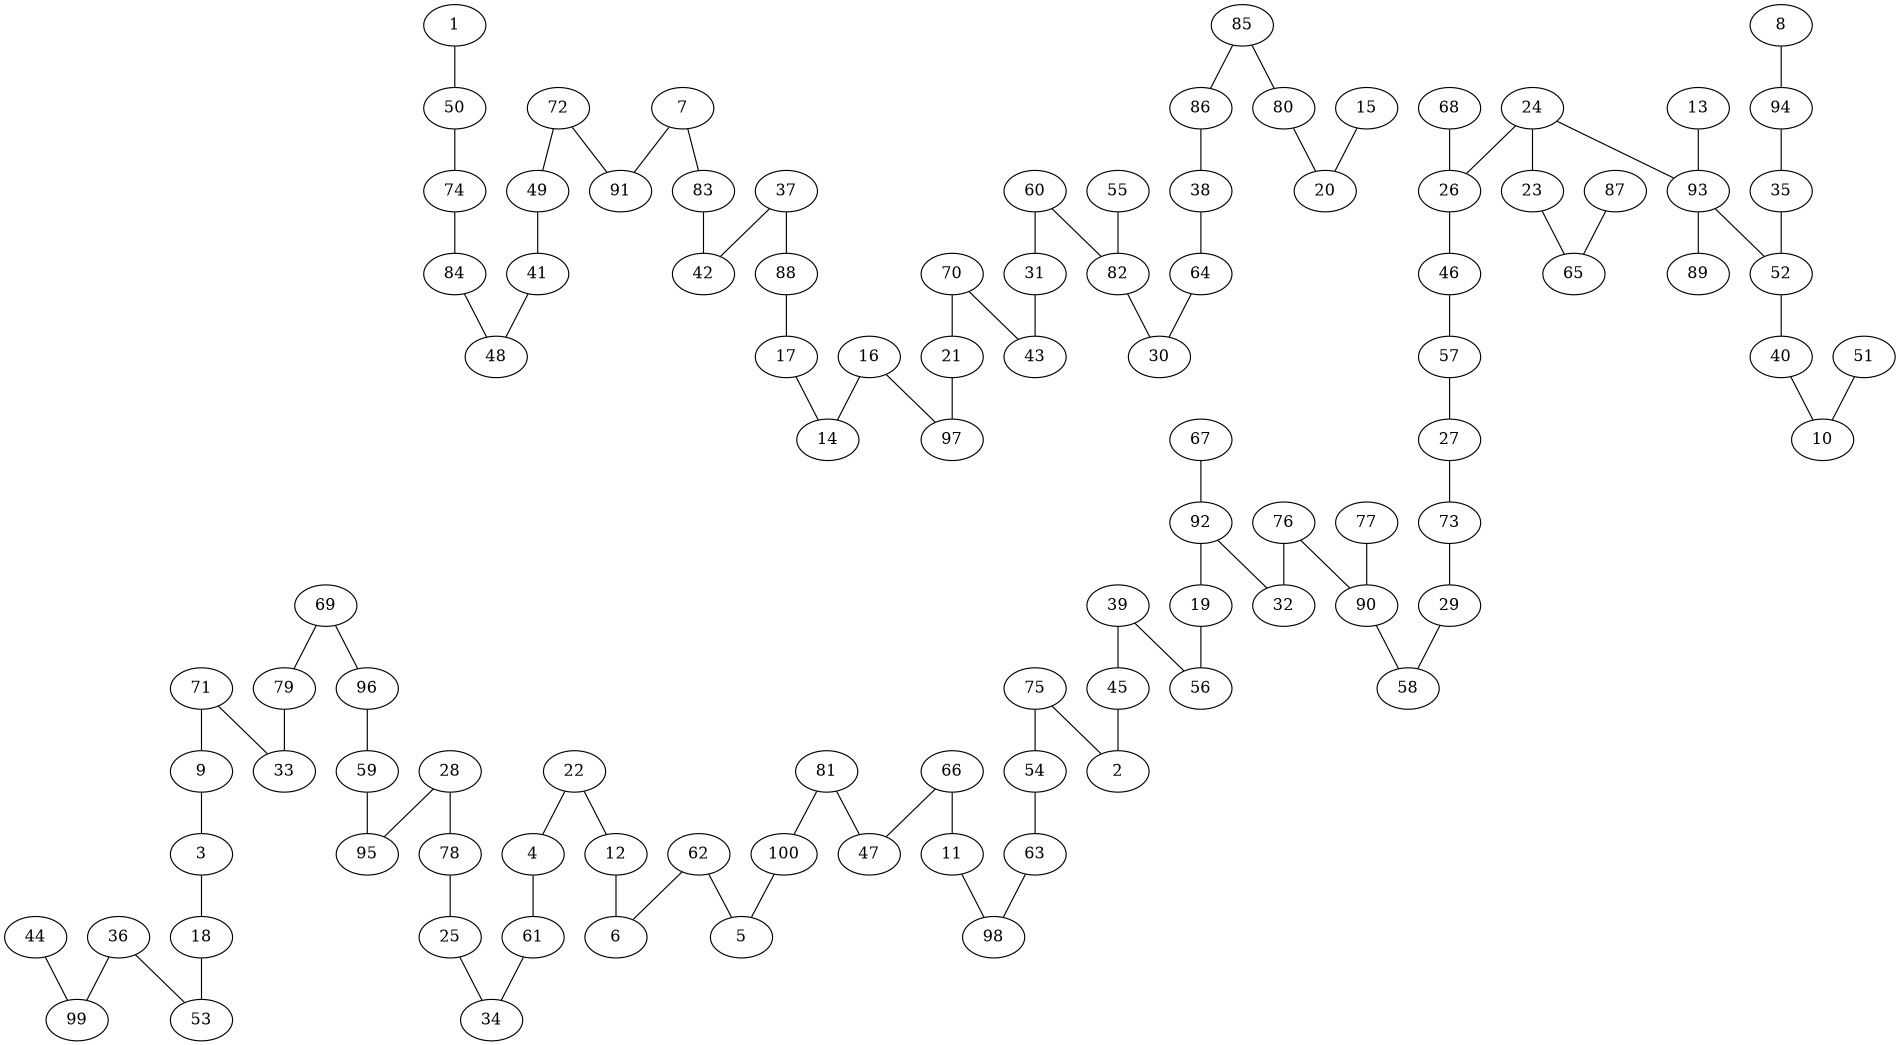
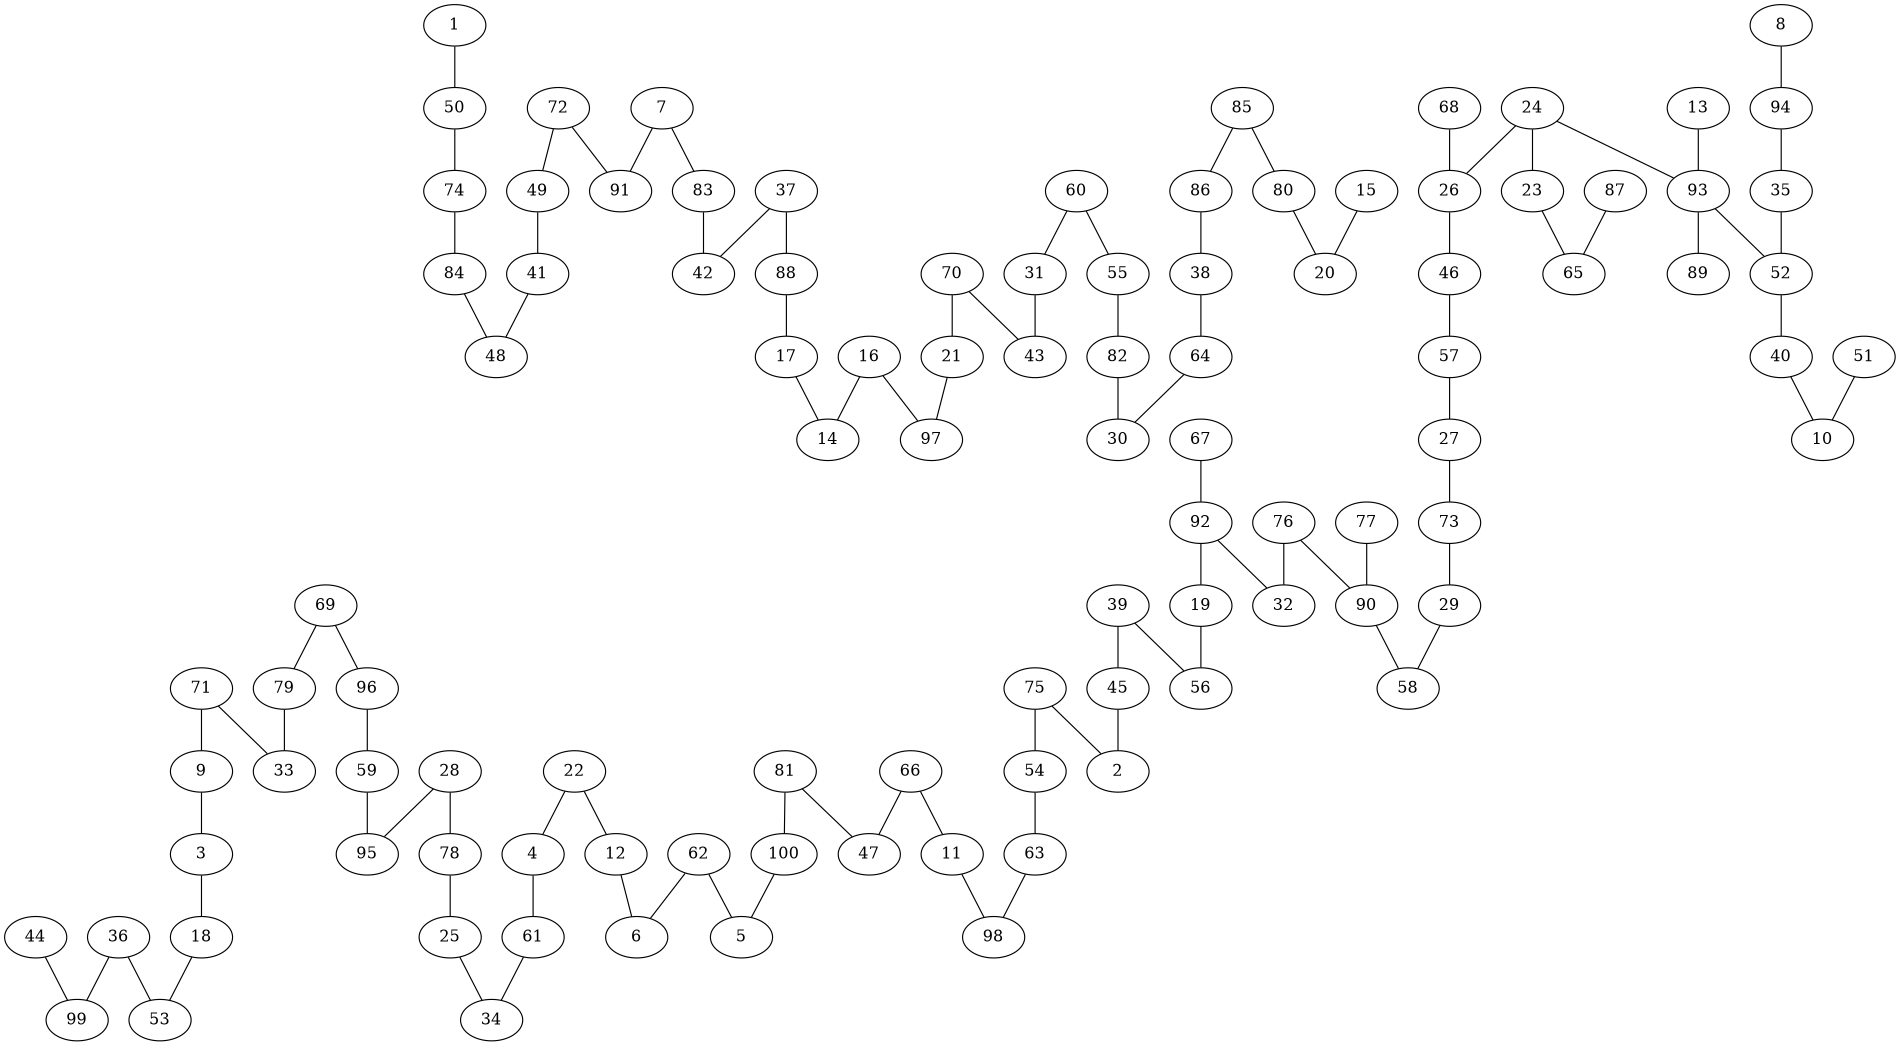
edge "60" -- "82": now "60" -- "55"
